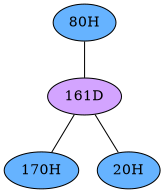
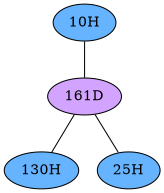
node "80H": label "80H" -> "10H"
node "170H": label "170H" -> "130H"
node "20H": label "20H" -> "25H"
